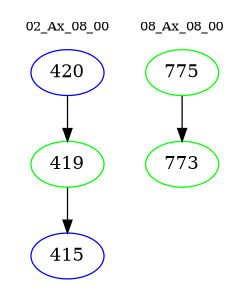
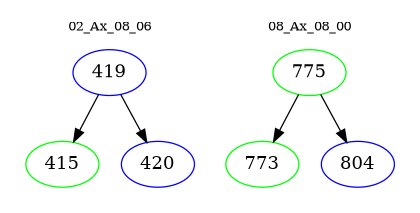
cluster "02_Ax_08_00": label "02_Ax_08_00" -> "02_Ax_08_06"
edge "420" -> "419": reversed
node "419": color green -> blue
node "804": added
node "415": color blue -> green
